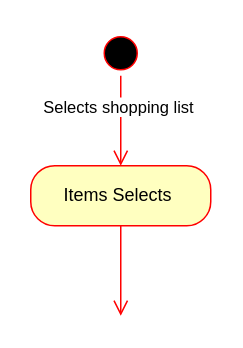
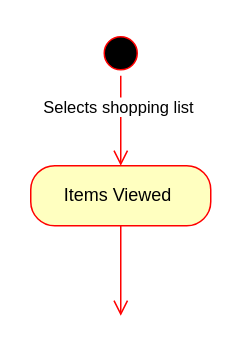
node "Items Selects": label "Items Selects" -> "Items Viewed"
